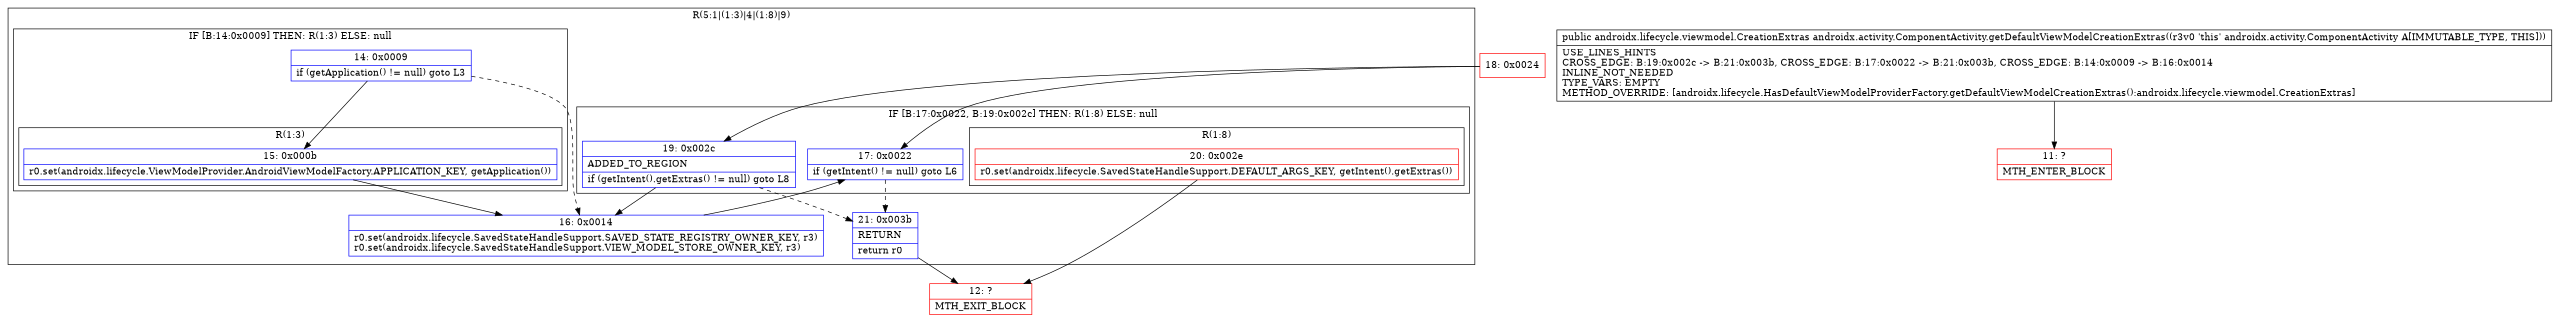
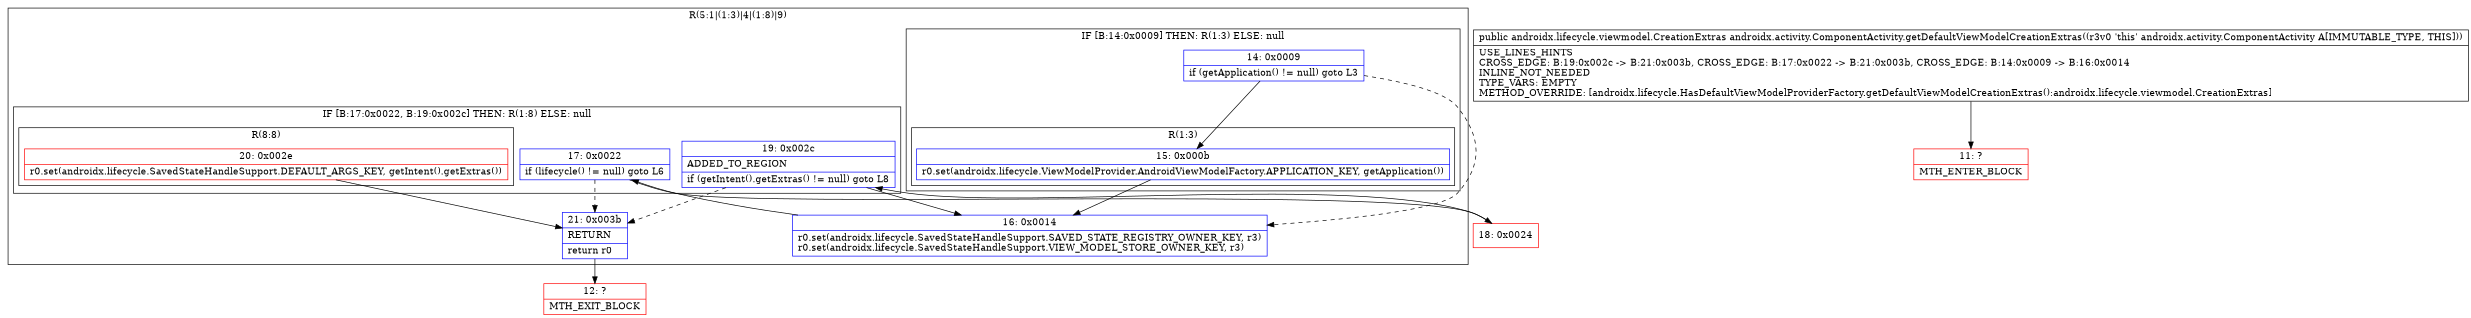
edge "18: 0x0024" -> "17: 0x0022": reversed
cluster "R(1:8)": label "R(1:8)" -> "R(8:8)"
node "17: 0x0022": text "if (getIntent() != null) goto L6" -> "if (lifecycle() != null) goto L6"
edge "20: 0x002e" -> "12: ?": now "20: 0x002e" -> "21: 0x003b"
